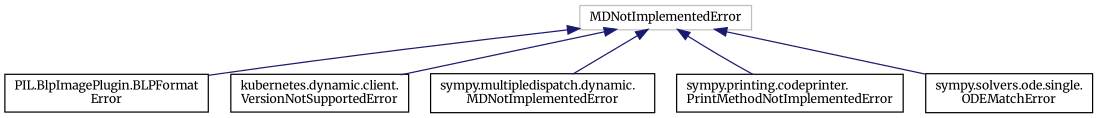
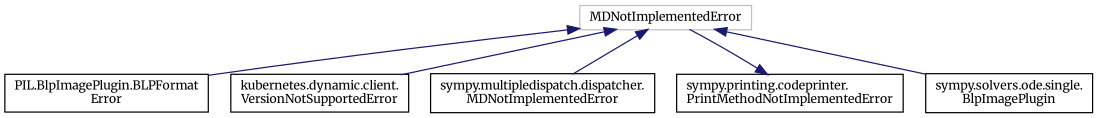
edge "sympy.printing.codeprinter. PrintMethodNotImplementedError" -> "MDNotImplementedError": reversed
node "sympy.multipledispatch.dynamic. MDNotImplementedError": label "sympy.multipledispatch.dynamic. MDNotImplementedError" -> "sympy.multipledispatch.dispatcher. MDNotImplementedError"
node "sympy.solvers.ode.single. ODEMatchError": label "sympy.solvers.ode.single. ODEMatchError" -> "sympy.solvers.ode.single. BlpImagePlugin"
